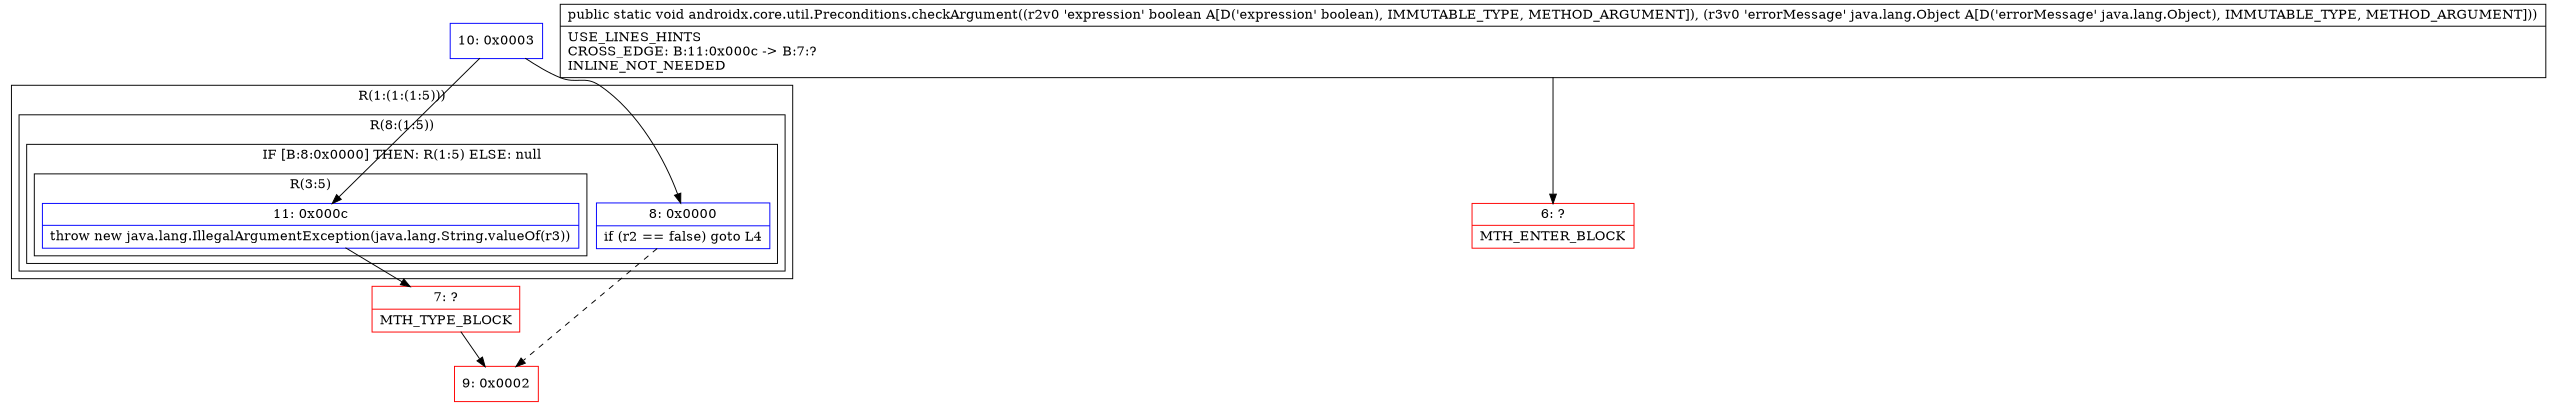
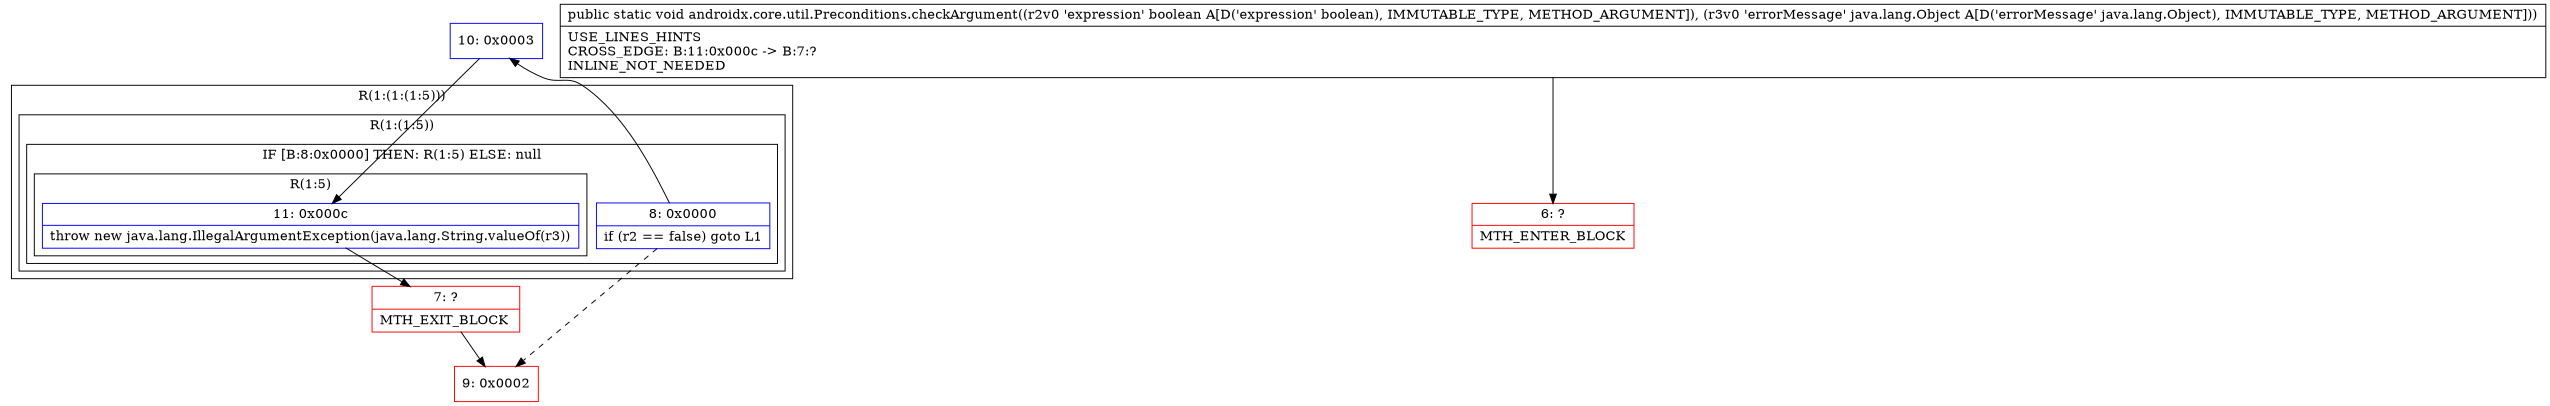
edge "10: 0x0003" -> "8: 0x0000": reversed
cluster "R(8:(1:5))": label "R(8:(1:5))" -> "R(1:(1:5))"
cluster "R(3:5)": label "R(3:5)" -> "R(1:5)"
node "8: 0x0000": text "if (r2 == false) goto L4" -> "if (r2 == false) goto L1"
node "7: ?": text "MTH_TYPE_BLOCK" -> "MTH_EXIT_BLOCK"
